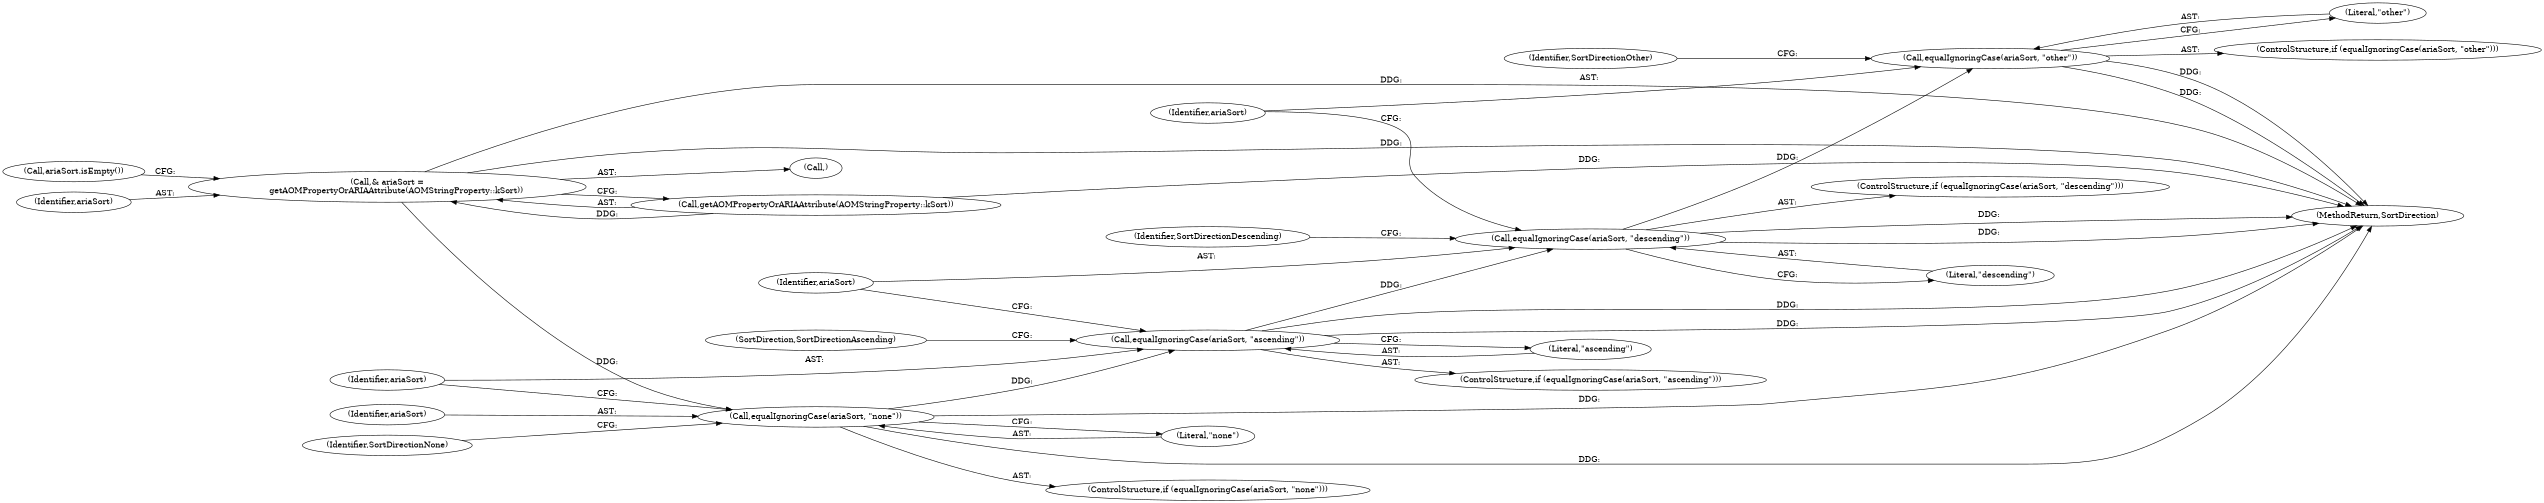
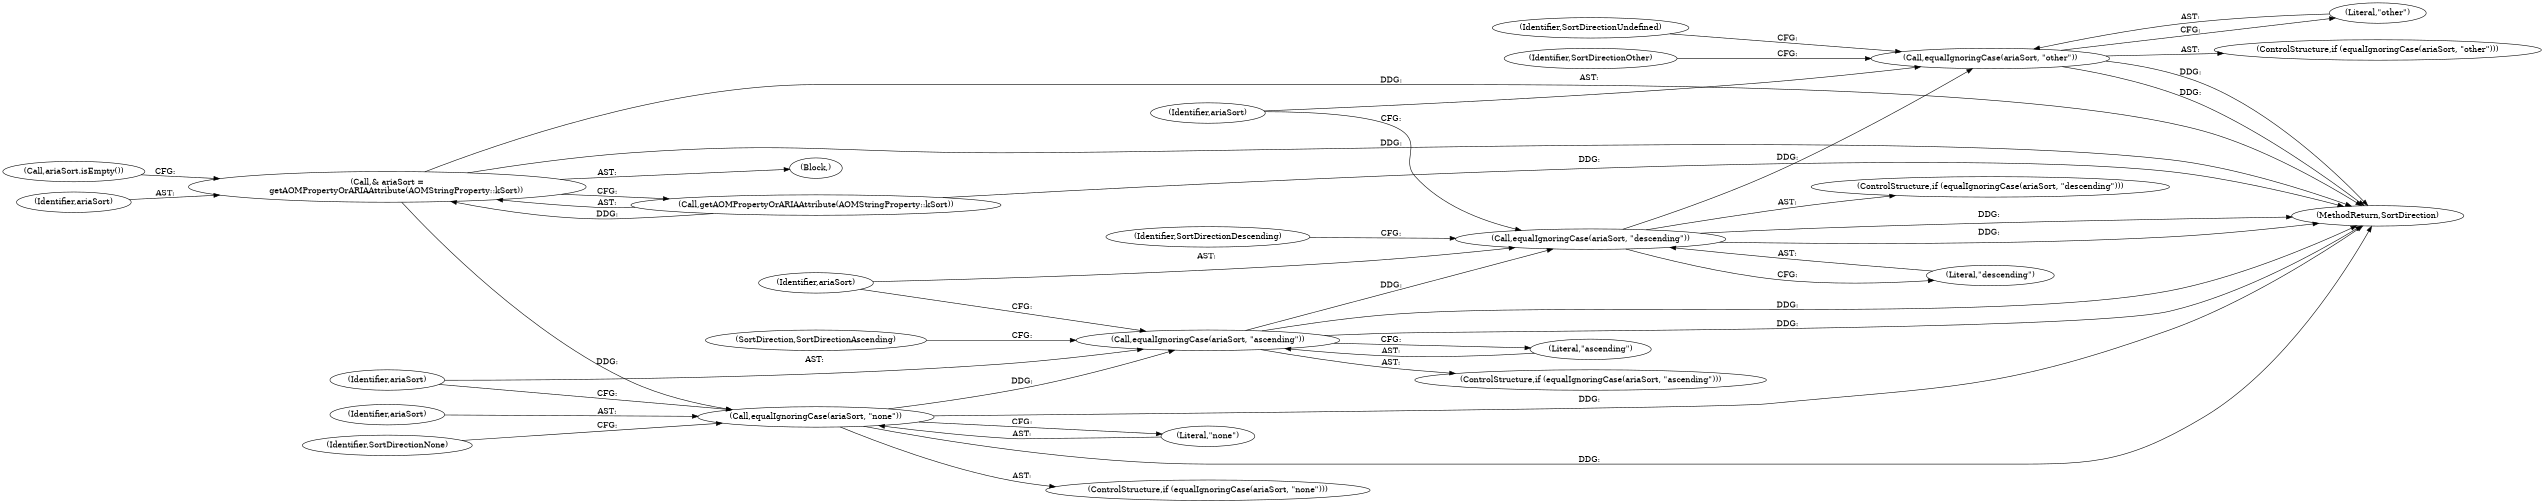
node "(Identifier,SortDirectionUndefined)": added
node "(Call,)": label "(Call,)" -> "(Block,)"
